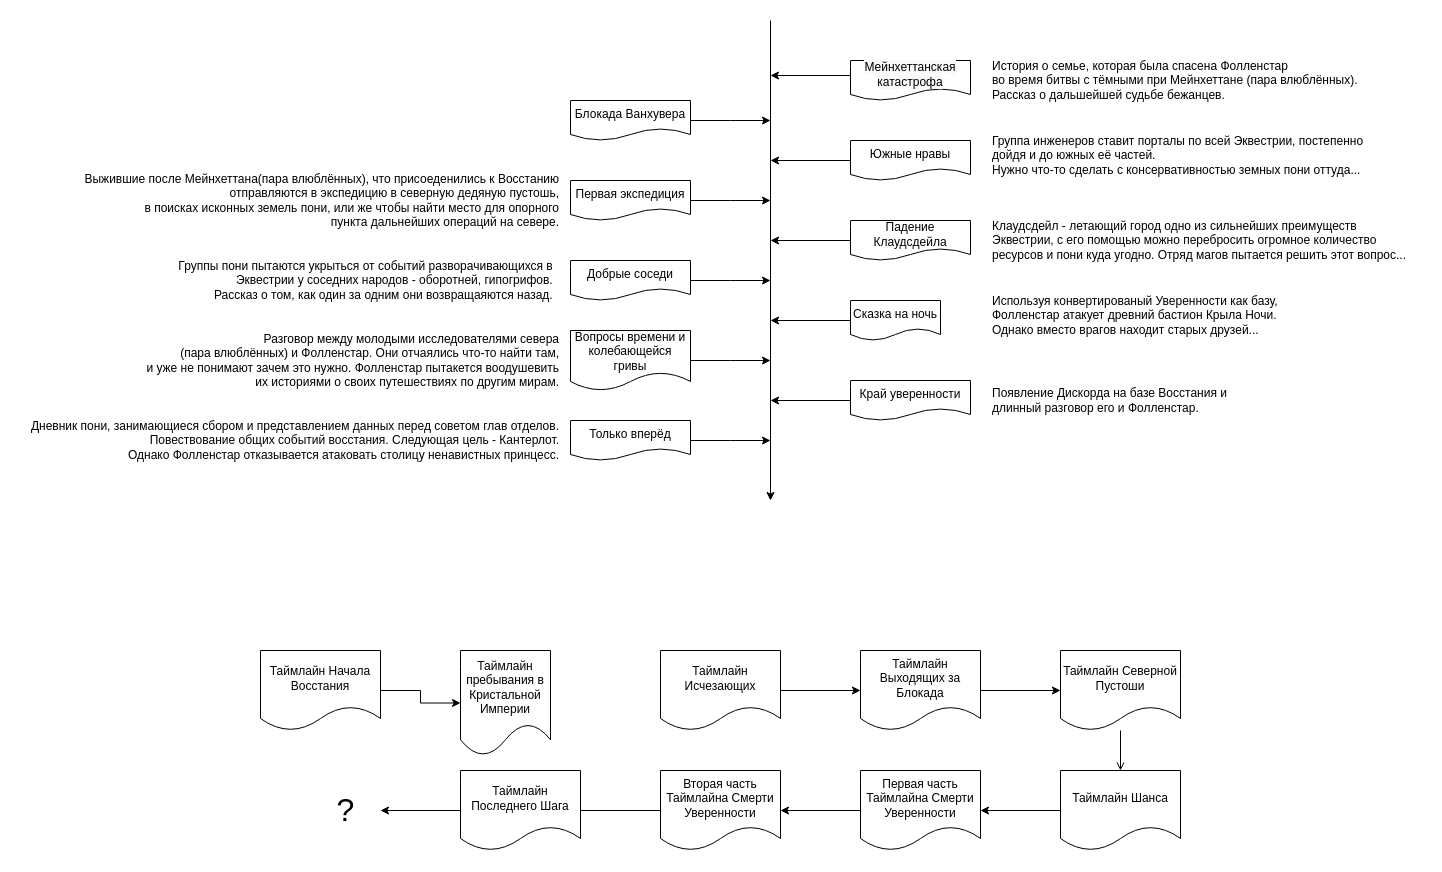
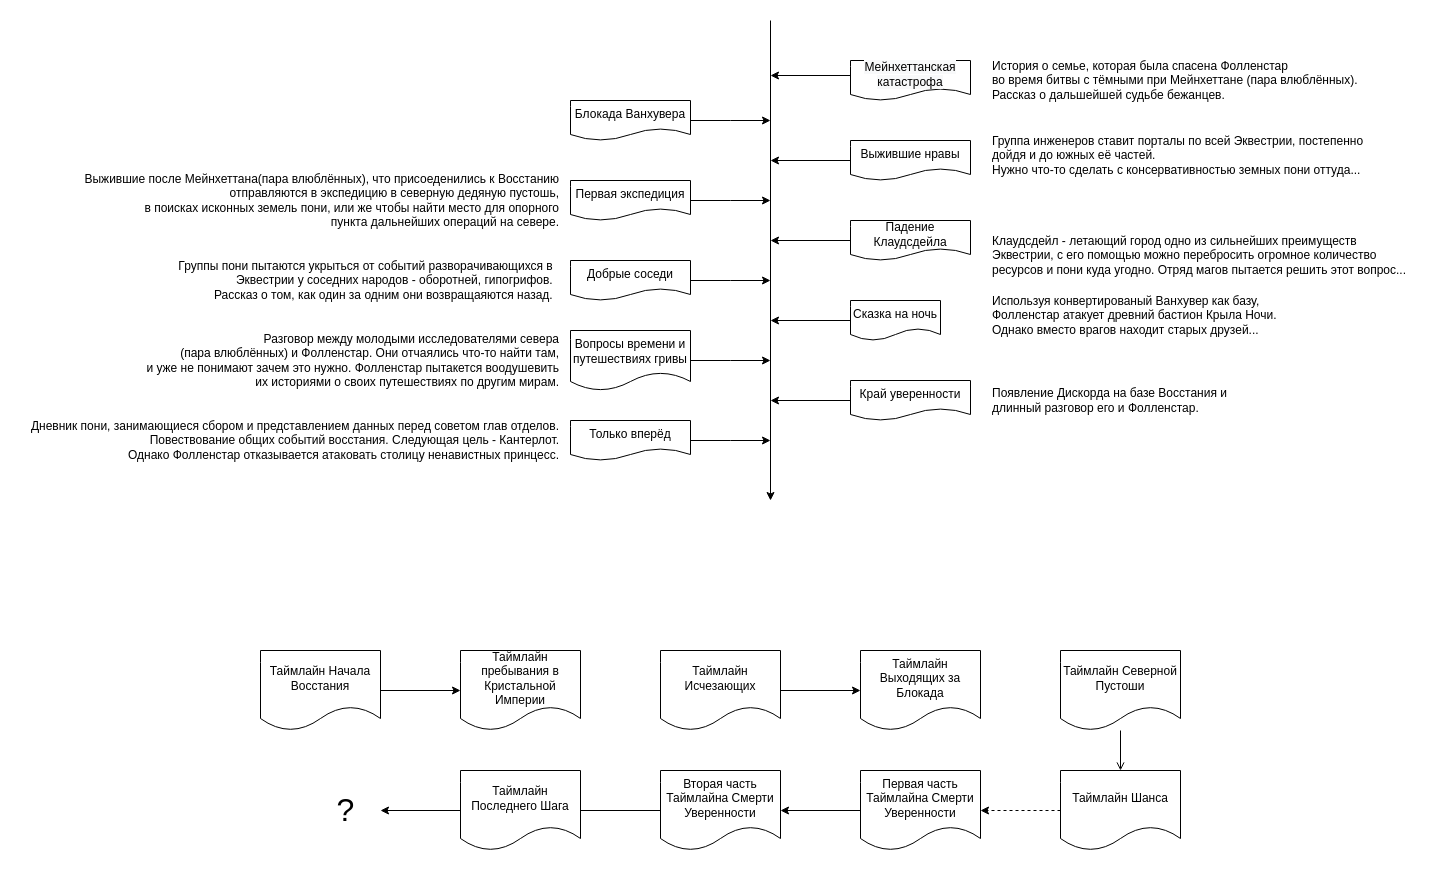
node "Южные нравы": label "Южные нравы" -> "Выжившие нравы"
node "Клаудсдейл - летающий город одно из сильнейших преимуществ Эквестрии, с его помощью можно перебросить огромное количество ресурсов и пони куда угодно. Отряд магов пытается решить этот вопрос...": moved (1206, 241) -> (1206, 256)
node "Используя конвертированый Уверенности как базу, Фолленстар атакует древний бастион Крыла Ночи. Однако вместо врагов находит старых друзей...": label "Используя конвертированый Уверенности как базу, Фолленстар атакует древний бастион Крыла Ночи. Однако вместо врагов находит старых друзей..." -> "Используя конвертированый Ванхувер как базу, Фолленстар атакует древний бастион Крыла Ночи. Однако вместо врагов находит старых друзей..."
node "Вопросы времени и колебающейся гривы": label "Вопросы времени и колебающейся гривы" -> "Вопросы времени и путешествиях гривы"
edge "Таймлайн Выходящих за Блокада" -> "Таймлайн Северной Пустоши": removed
node "Таймлайн пребывания в Кристальной Империи": size 90x105 -> 120x80
edge "Таймлайн Шанса" -> "Первая часть Таймлайна Смерти Уверенности": style solid -> dashed
